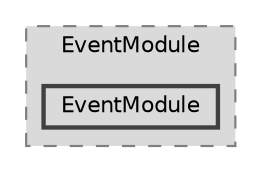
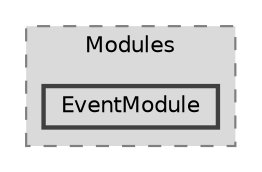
cluster "EventModule": label "EventModule" -> "Modules"
